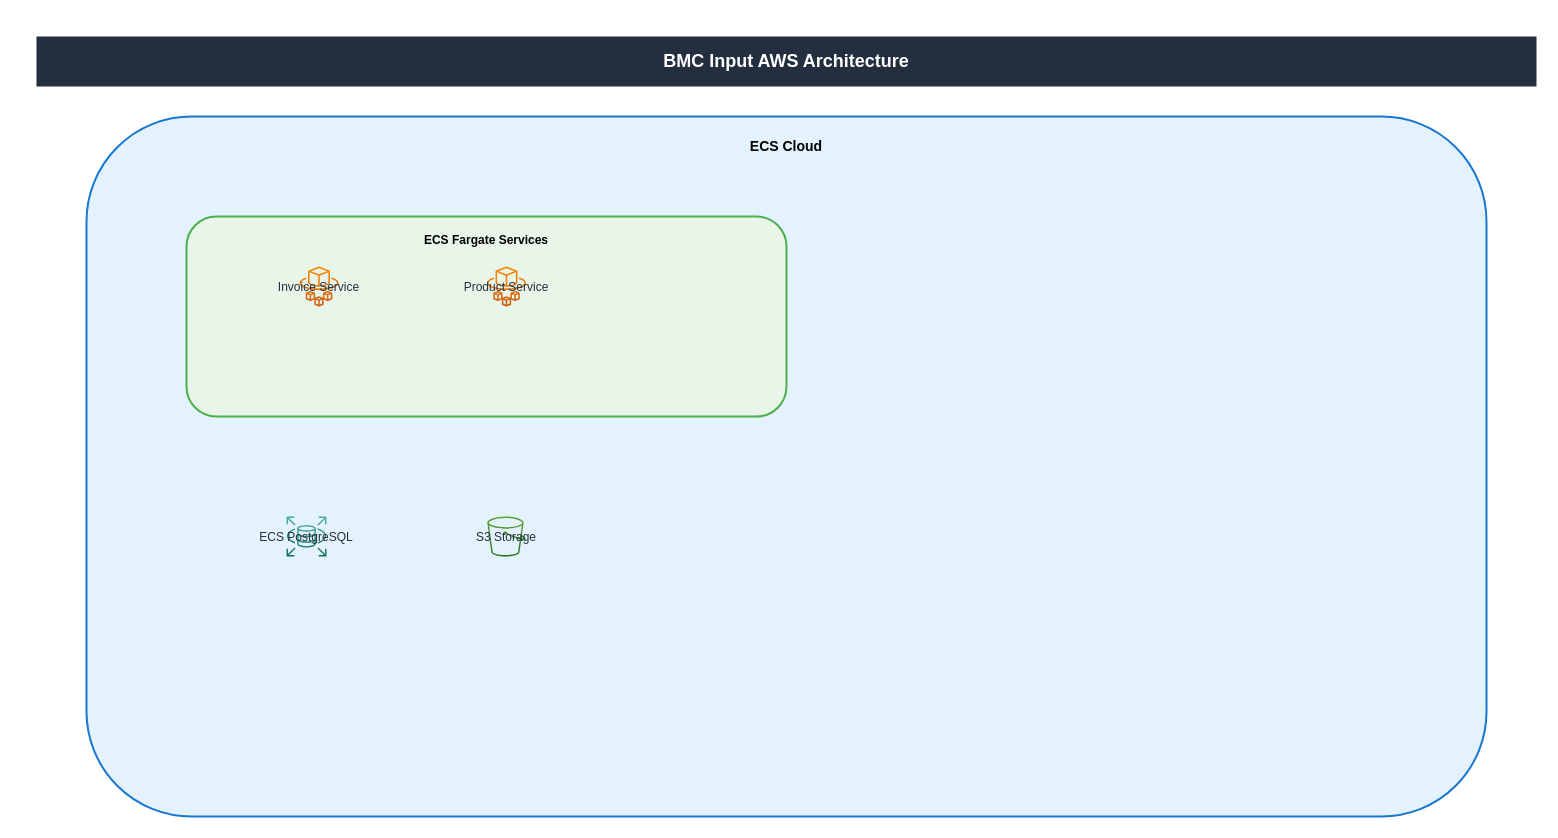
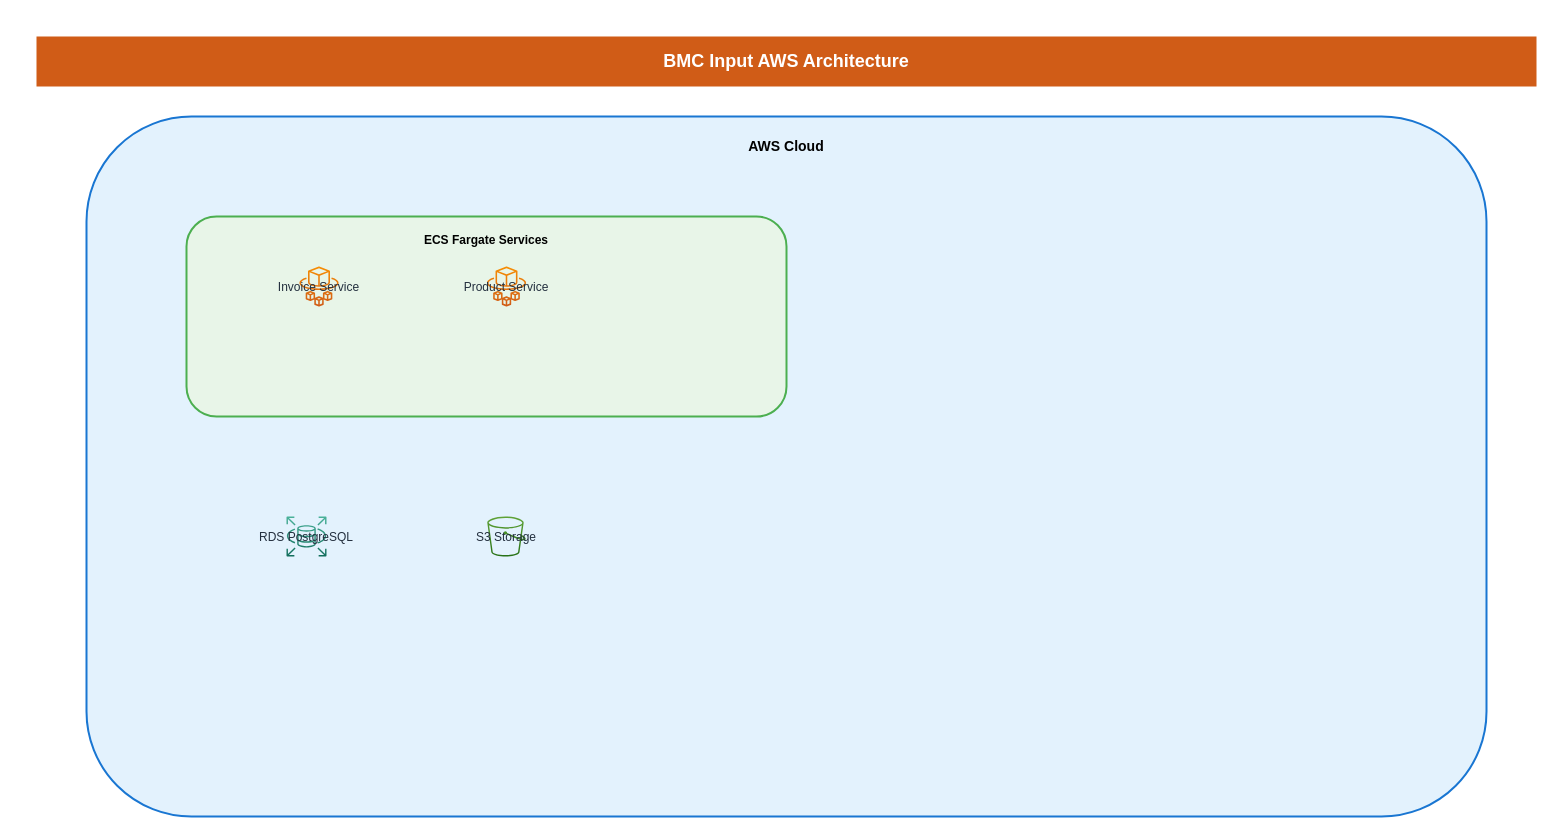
node "BMC Input AWS Architecture": fillcolor #232f3e -> #d05c17
node "ECS Cloud": label "ECS Cloud" -> "AWS Cloud"
node "ECS PostgreSQL": label "ECS PostgreSQL" -> "RDS PostgreSQL"
